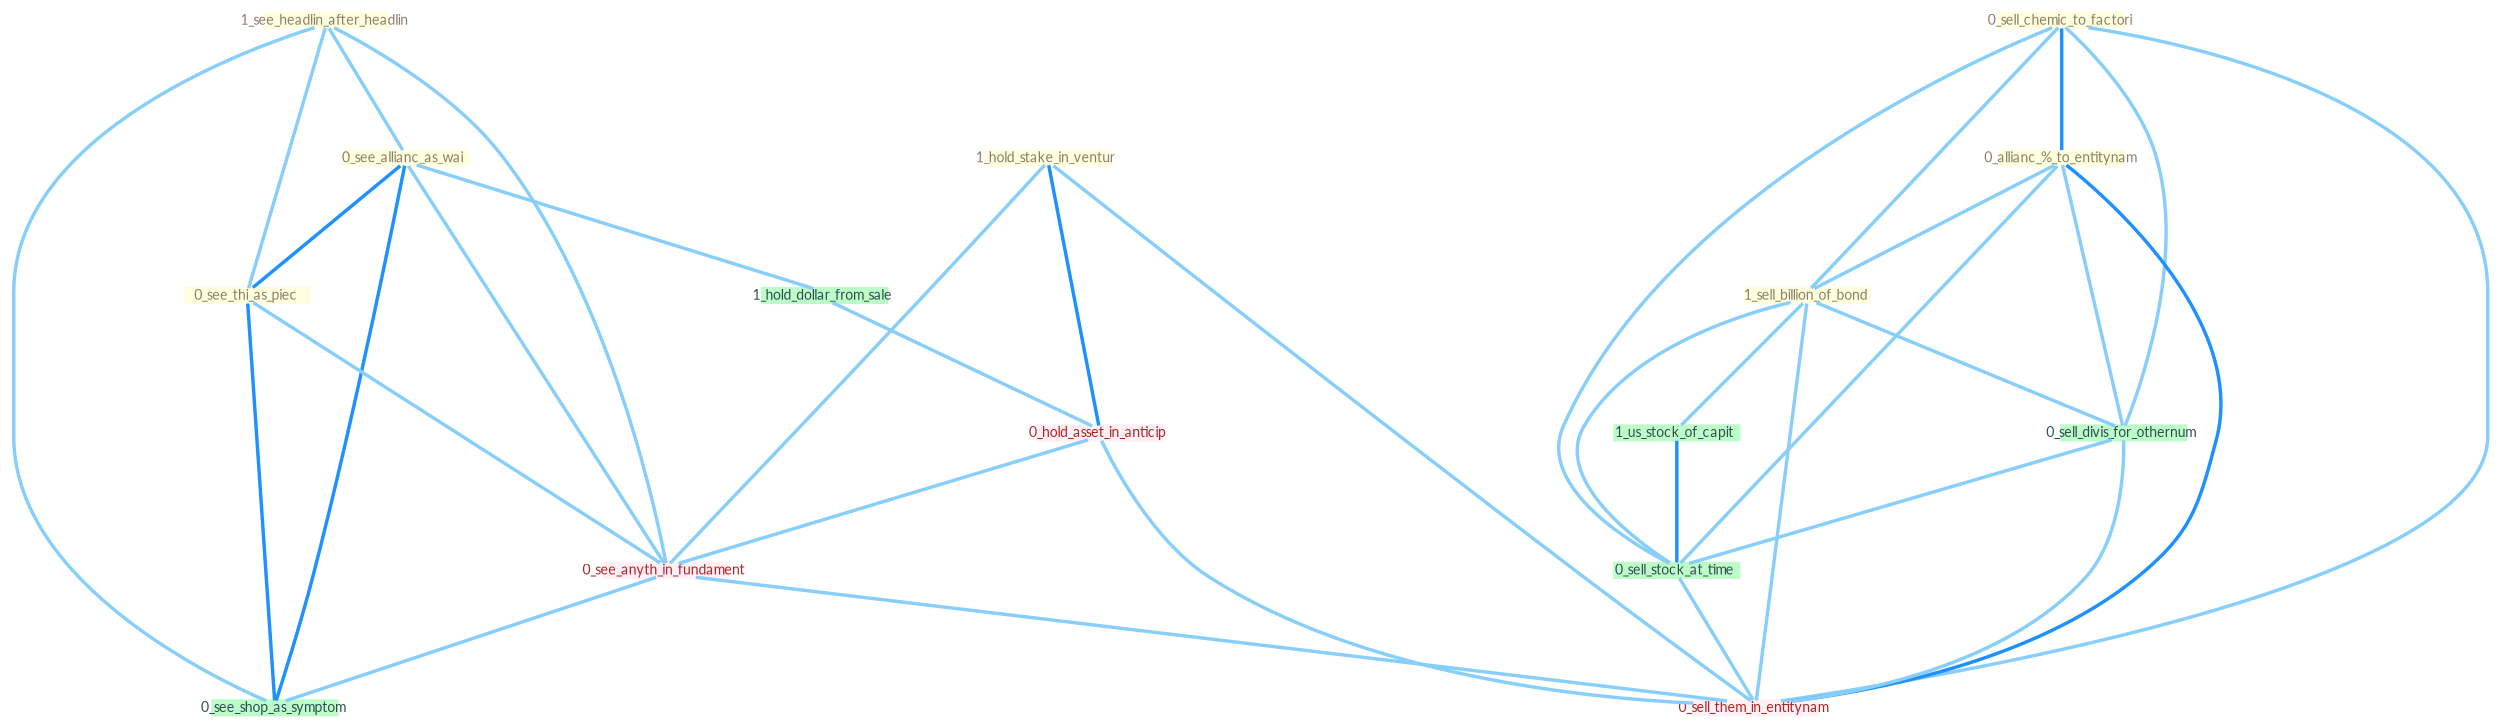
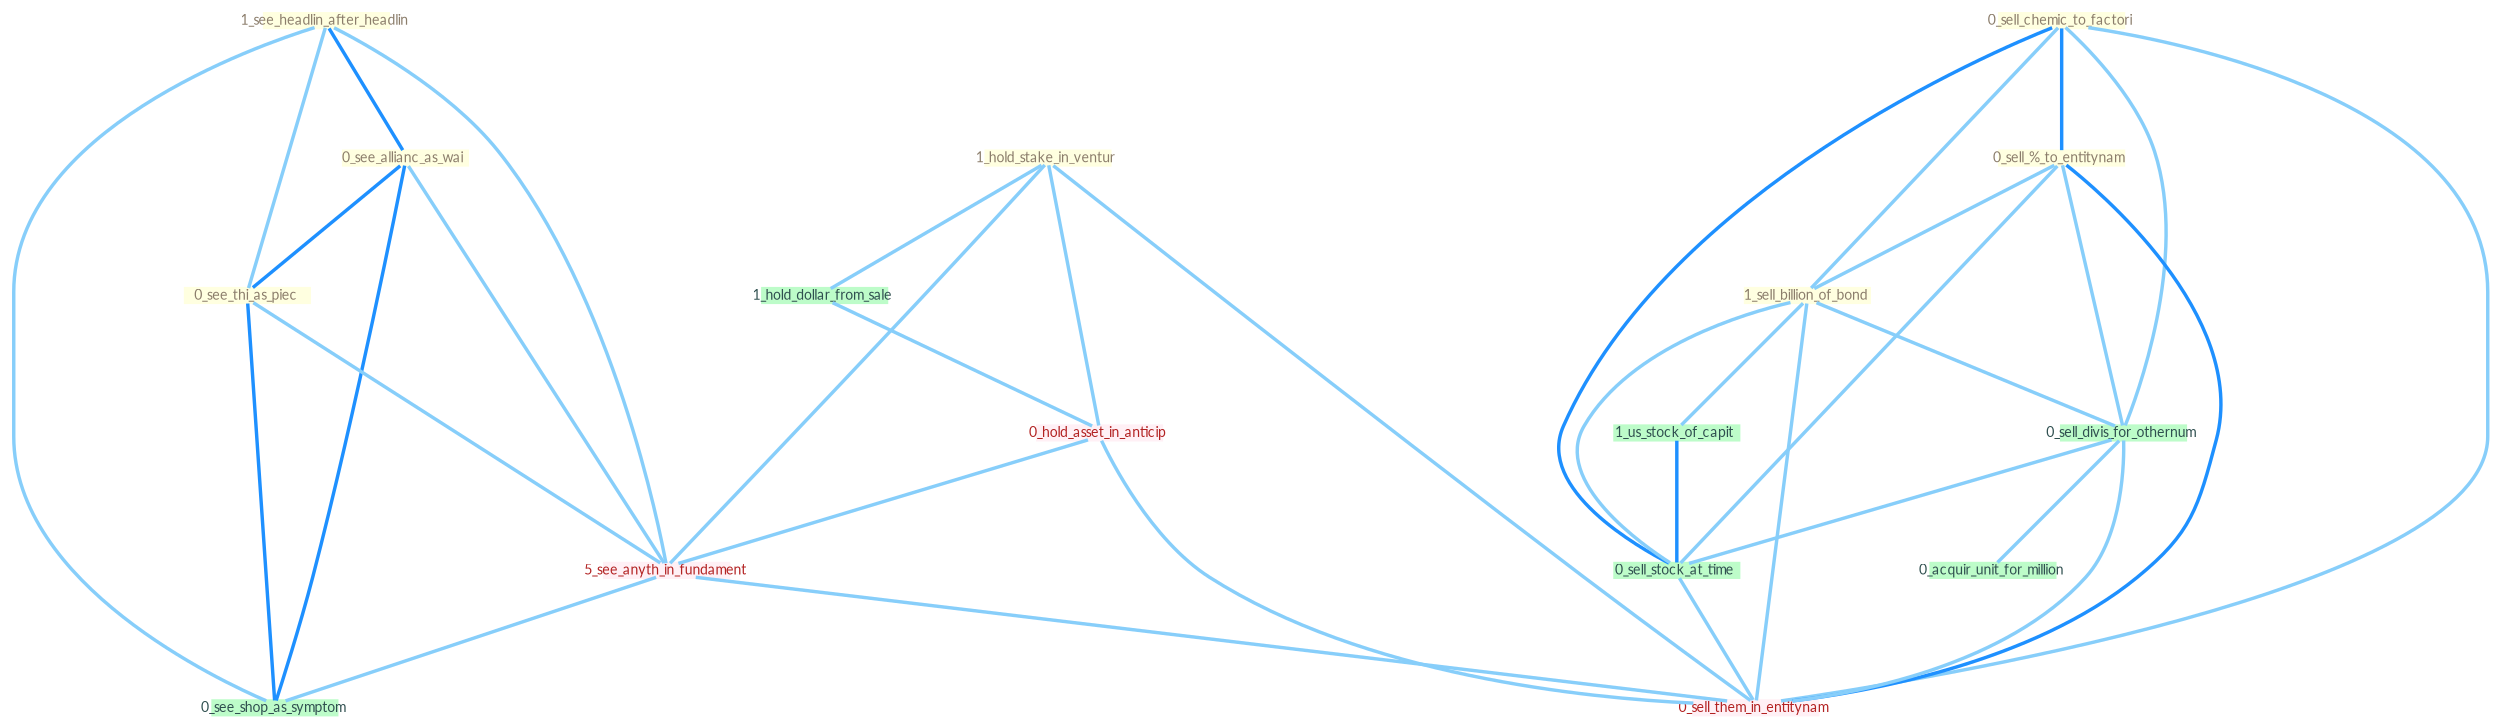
edge "1_see_headlin_after_headlin" -- "0_see_allianc_as_wai": color #87cefa -> #1e90ff
node "0_allianc_%_to_entitynam": label "0_allianc_%_to_entitynam" -> "0_sell_%_to_entitynam"
edge "0_see_allianc_as_wai" -- "1_hold_dollar_from_sale": now "1_hold_stake_in_ventur" -- "1_hold_dollar_from_sale"
edge "0_sell_chemic_to_factori" -- "0_sell_stock_at_time": color #87cefa -> #1e90ff
edge "1_hold_stake_in_ventur" -- "0_hold_asset_in_anticip": color #1e90ff -> #87cefa
node "0_see_anyth_in_fundament": label "0_see_anyth_in_fundament" -> "5_see_anyth_in_fundament"
node "0_acquir_unit_for_million": added
